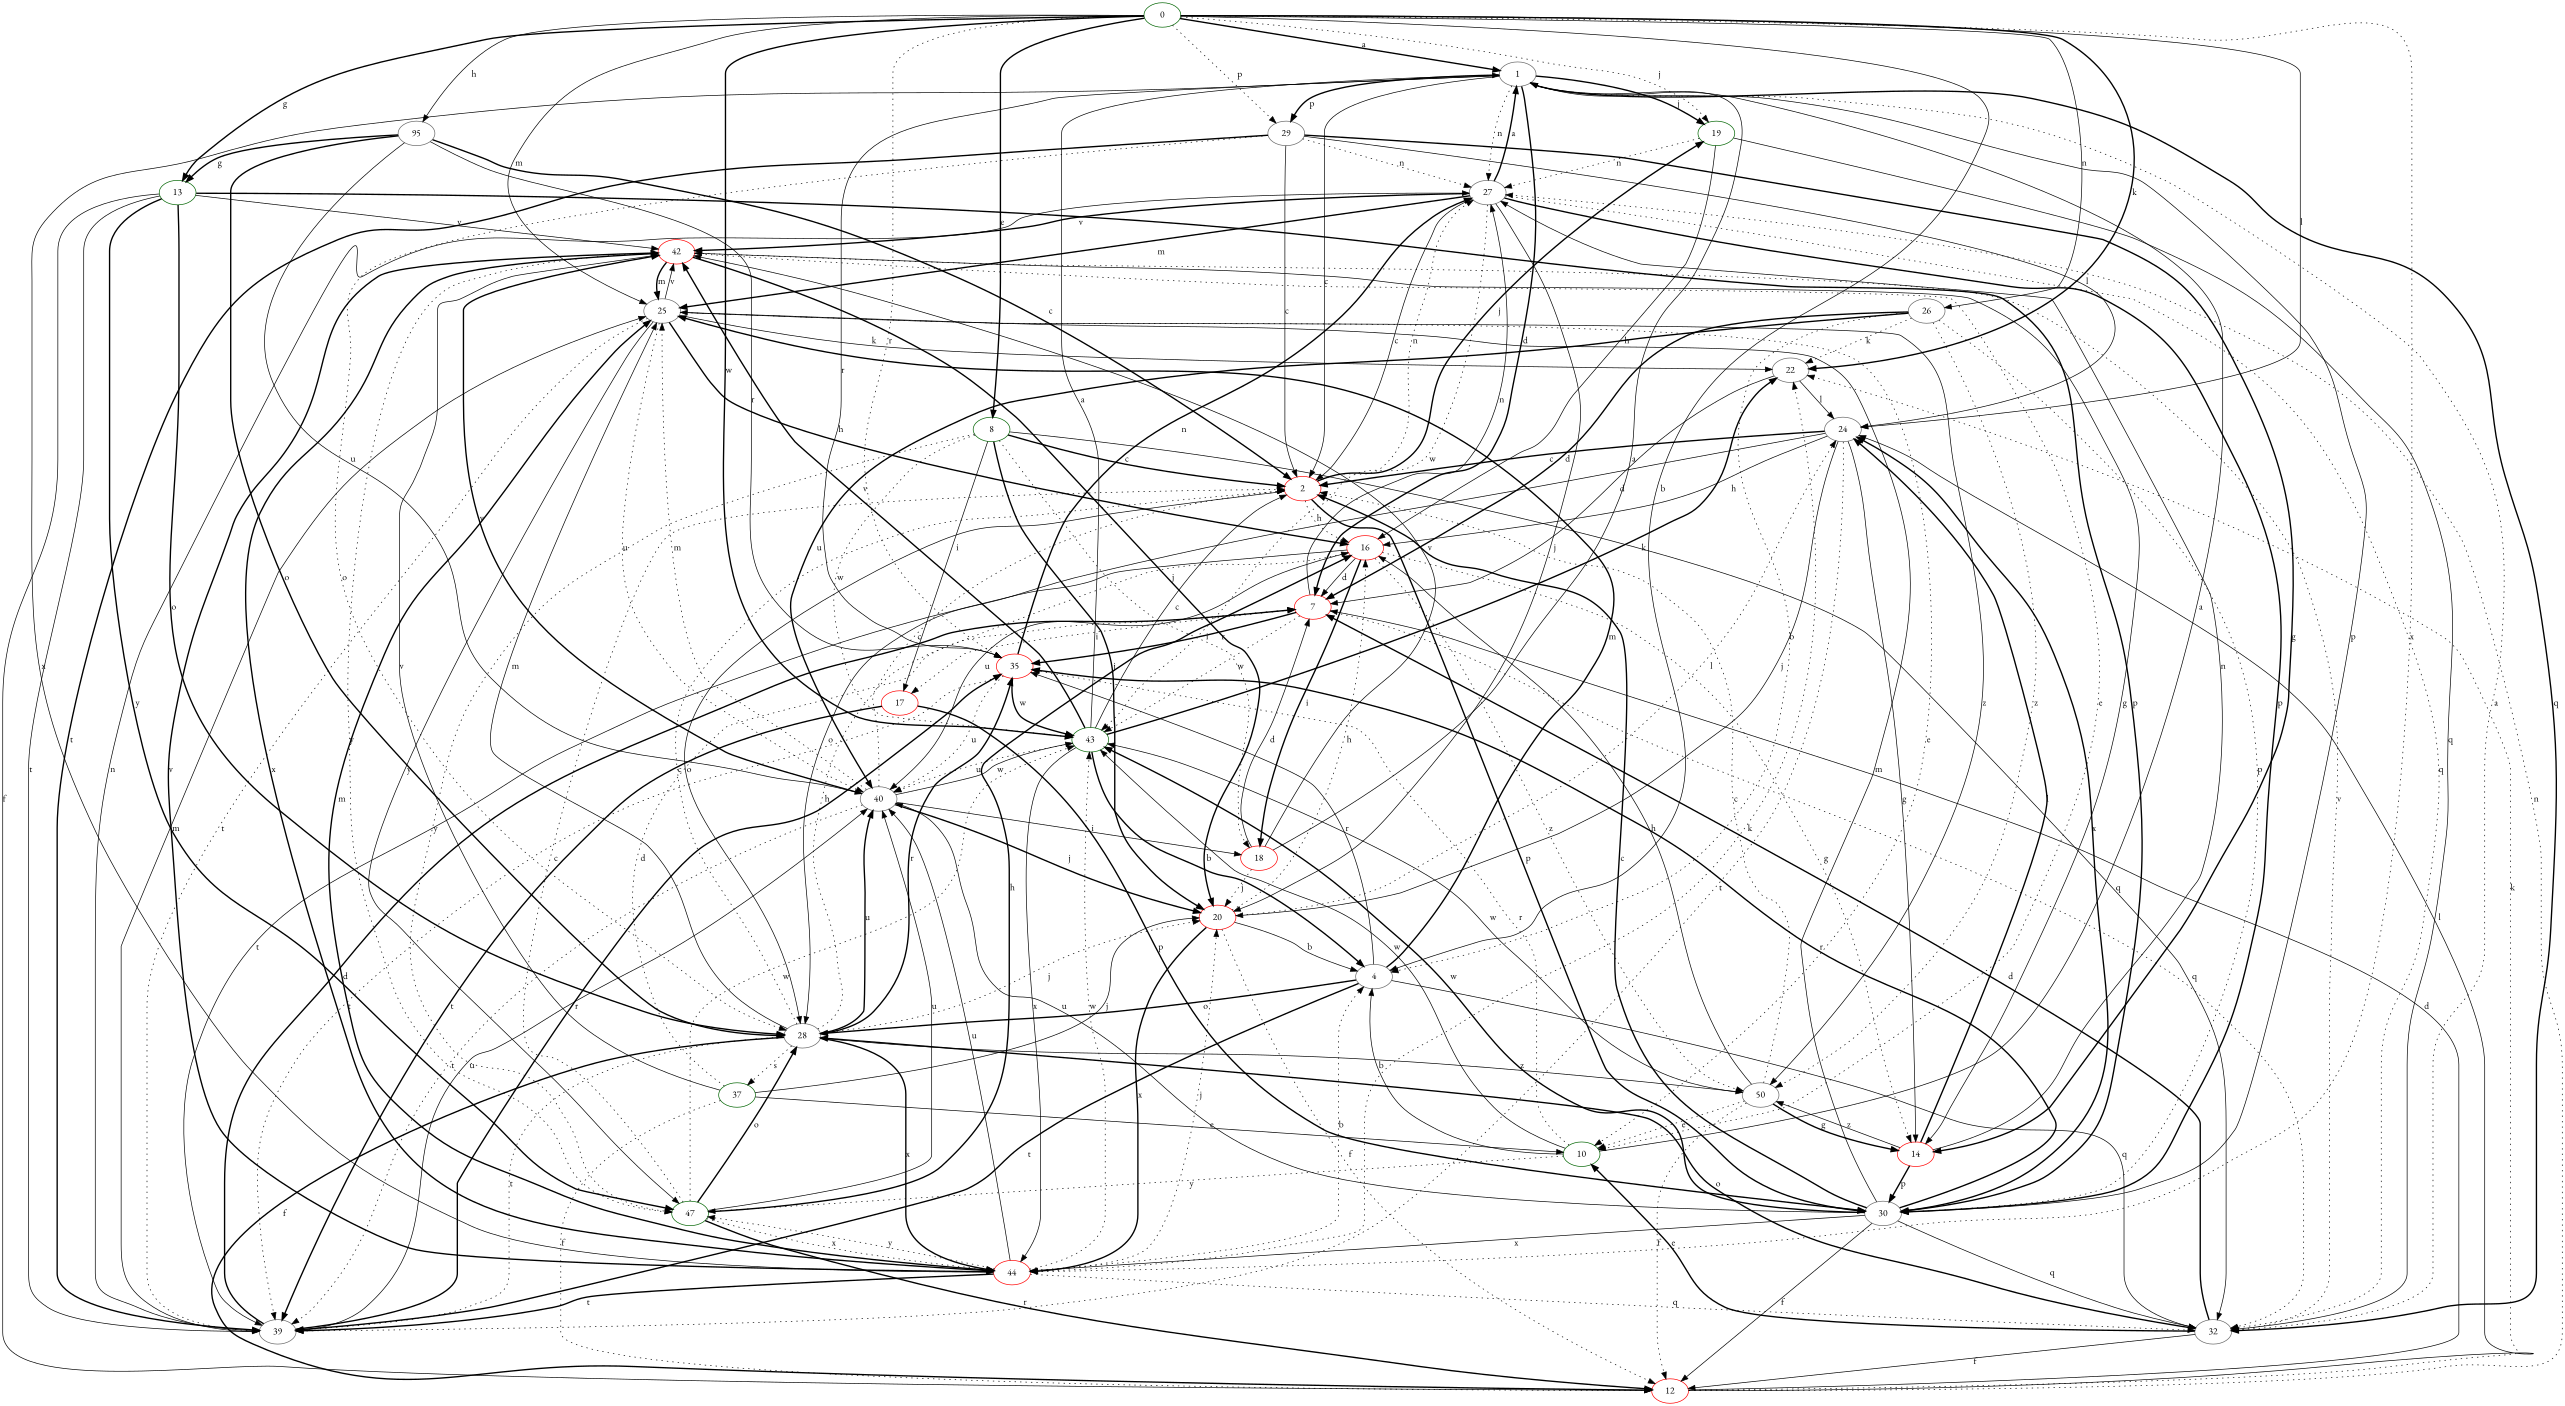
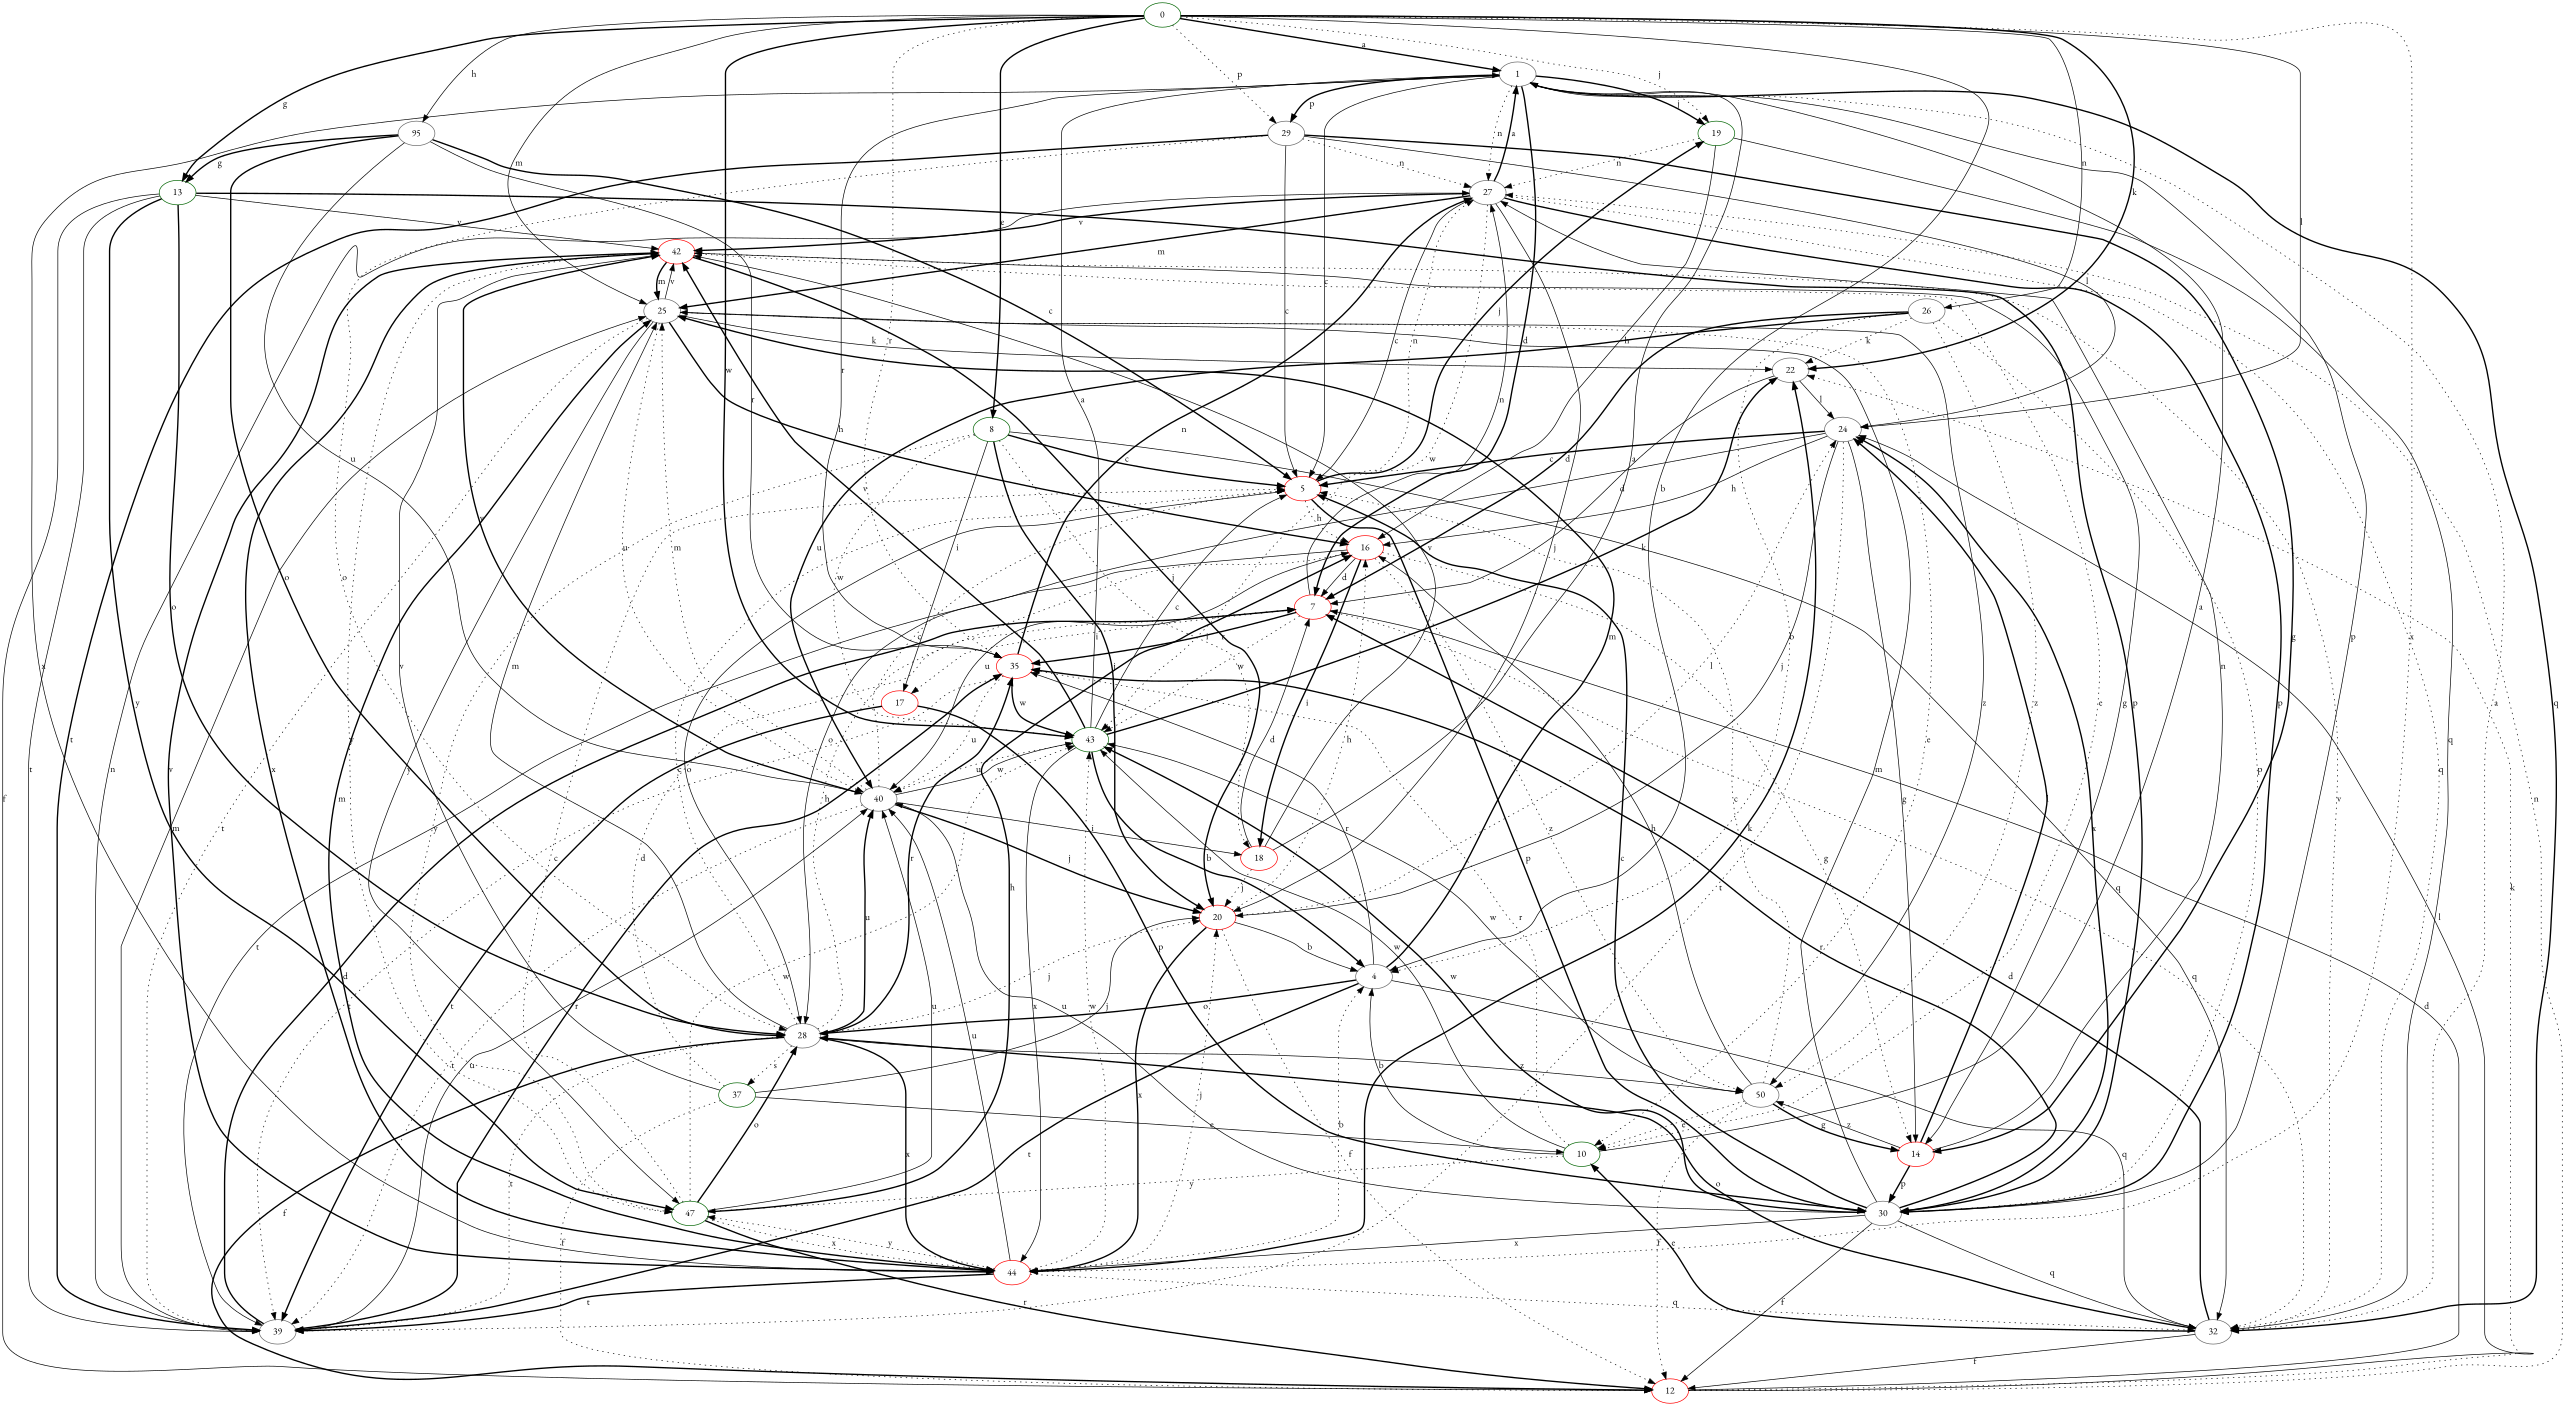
node "2": label "2" -> "5"
edge "44" -> "22": style dotted -> bold
